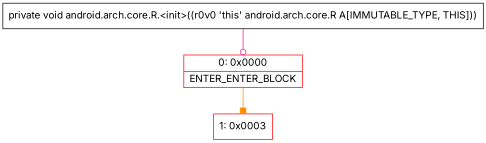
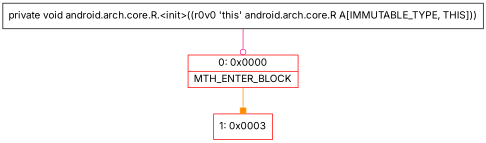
node "0: 0x0000": text "ENTER_ENTER_BLOCK" -> "MTH_ENTER_BLOCK"
